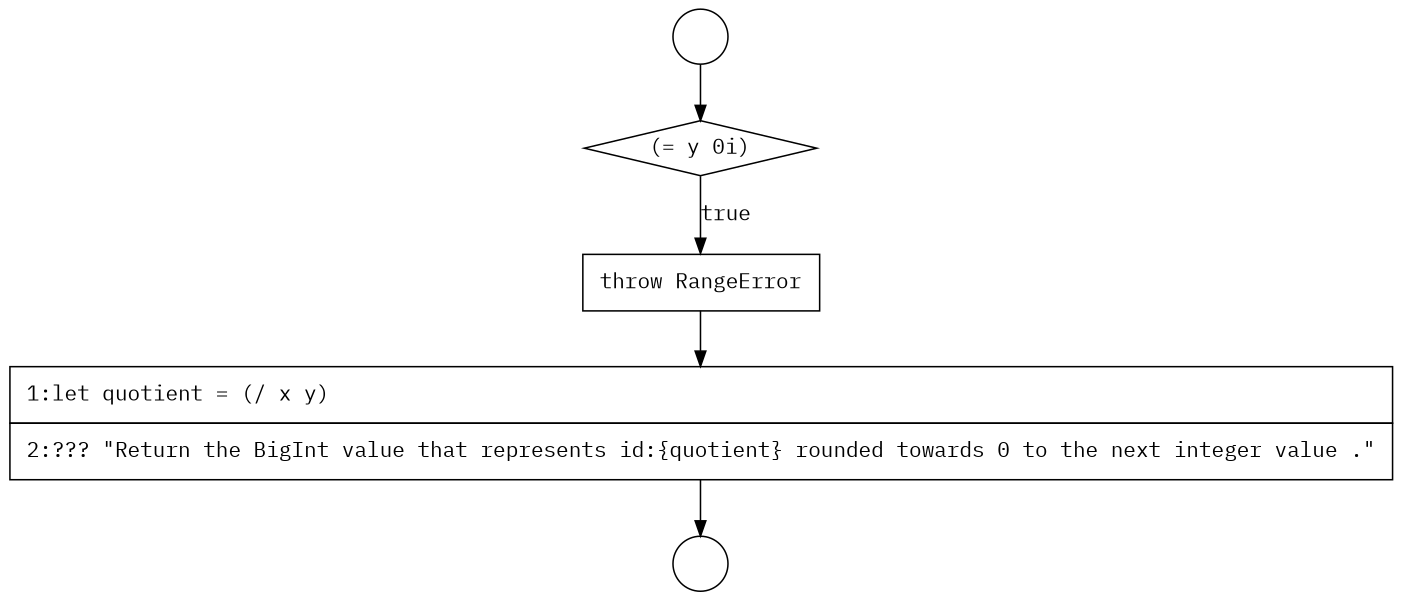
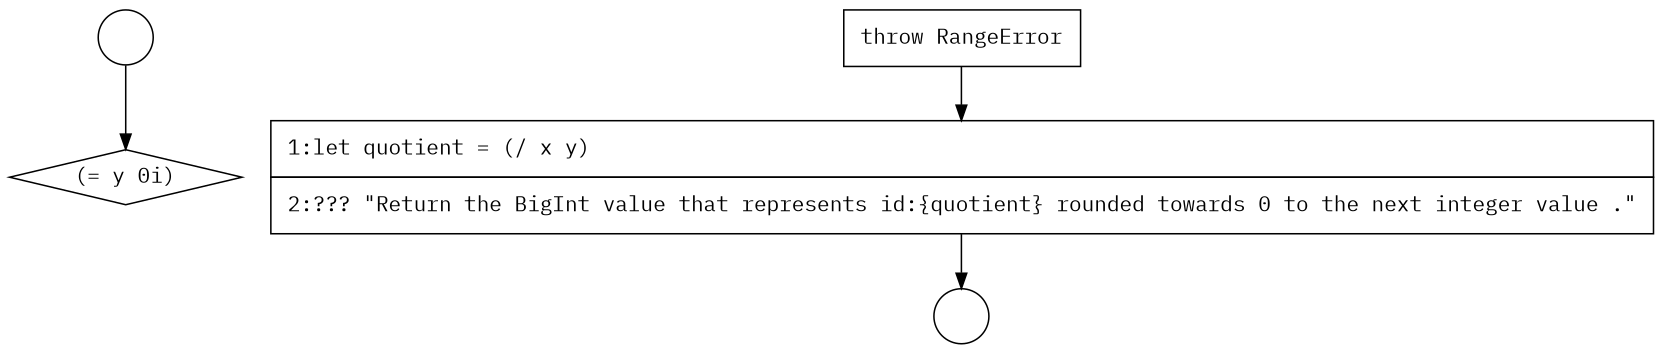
edge "(= y 0i)" -> "throw RangeError": removed, label "true"
